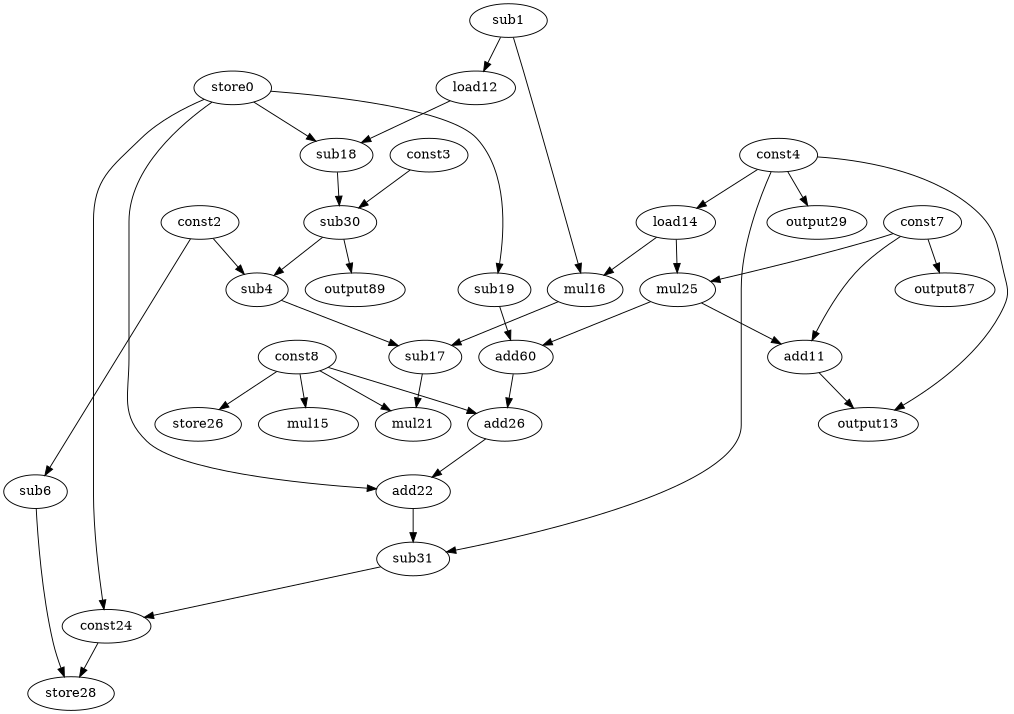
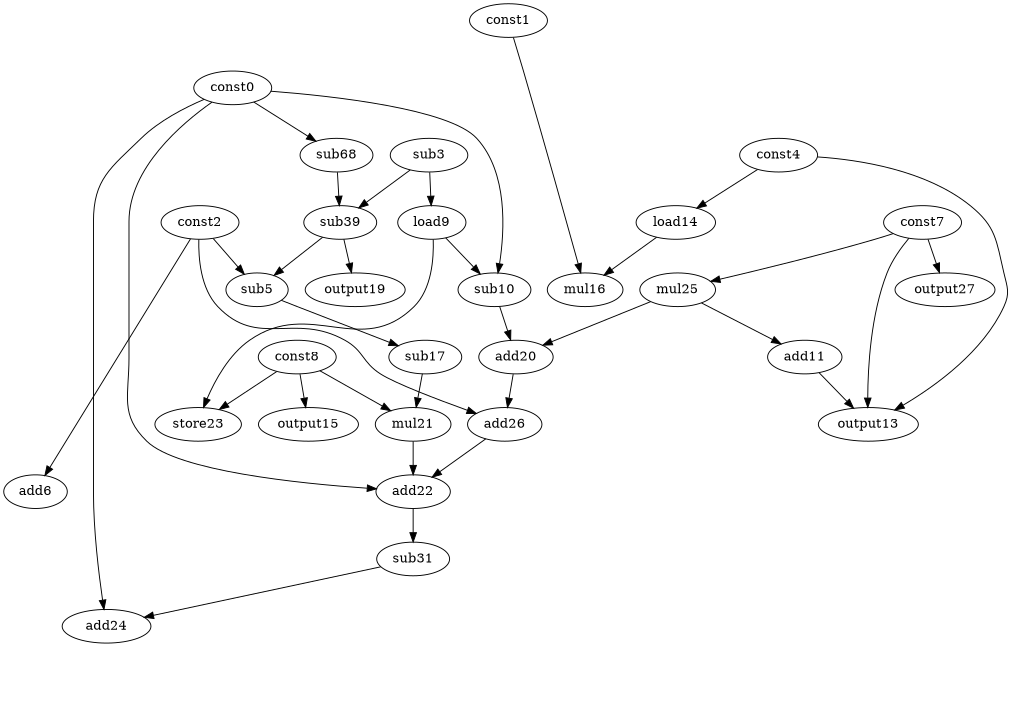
node "sub1": label "sub1" -> "const1"
node "store0": label "store0" -> "const0"
node "load12": removed
node "sub18": label "sub18" -> "sub68"
node "const3": label "const3" -> "sub3"
node "sub30": label "sub30" -> "sub39"
node "load9": added
node "output29": removed
edge "load14" -> "mul25": removed
edge "const7" -> "add11": now "const7" -> "output13"
node "sub4": label "sub4" -> "sub5"
node "output89": label "output89" -> "output19"
node "sub19": label "sub19" -> "sub10"
node "output87": label "output87" -> "output27"
edge "mul16" -> "sub17": removed
node "add60": label "add60" -> "add20"
edge "const8" -> "add26": now "const2" -> "add26"
node "store26": label "store26" -> "store23"
node "mul15": label "mul15" -> "output15"
edge "mul21" -> "add22": added
edge "const4" -> "sub31": removed
node "sub6": label "sub6" -> "add6"
node "const24": label "const24" -> "add24"
node "store28": removed
